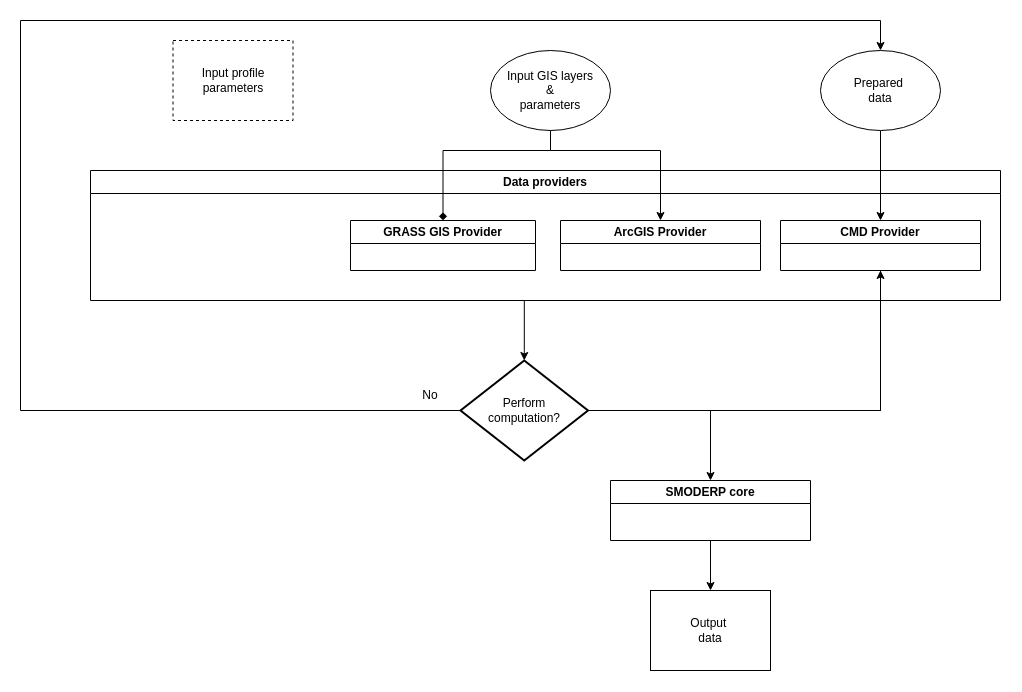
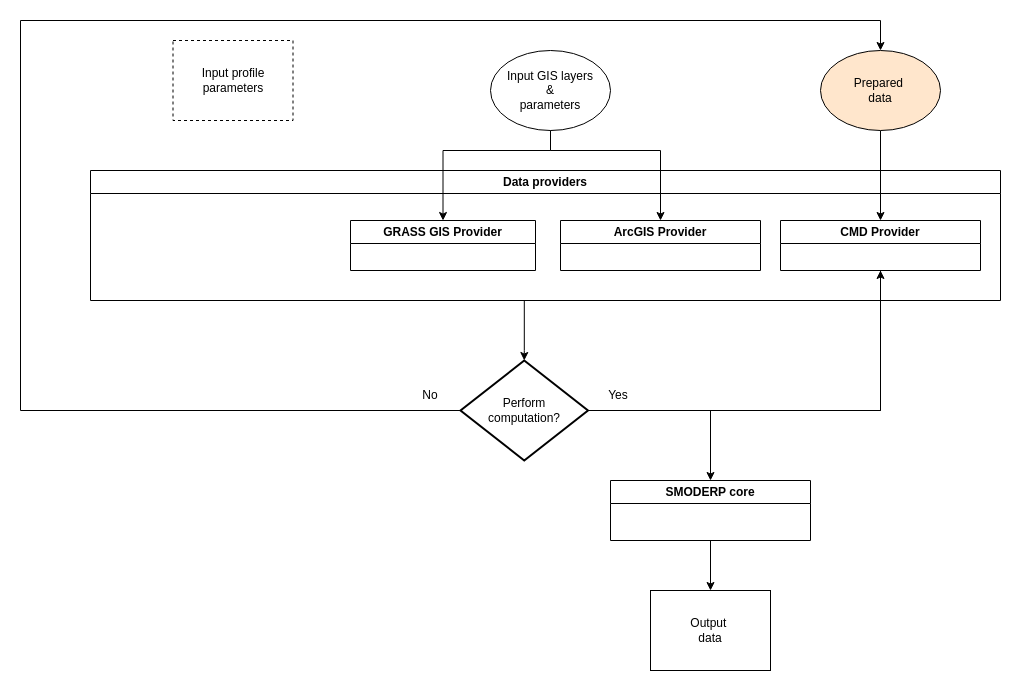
node "Prepared data": fillcolor #ffffff -> #ffe6cc
edge "Input GIS layers & parameters" -> "GRASS GIS Provider": arrowhead diamond -> classic
node "Yes": added
